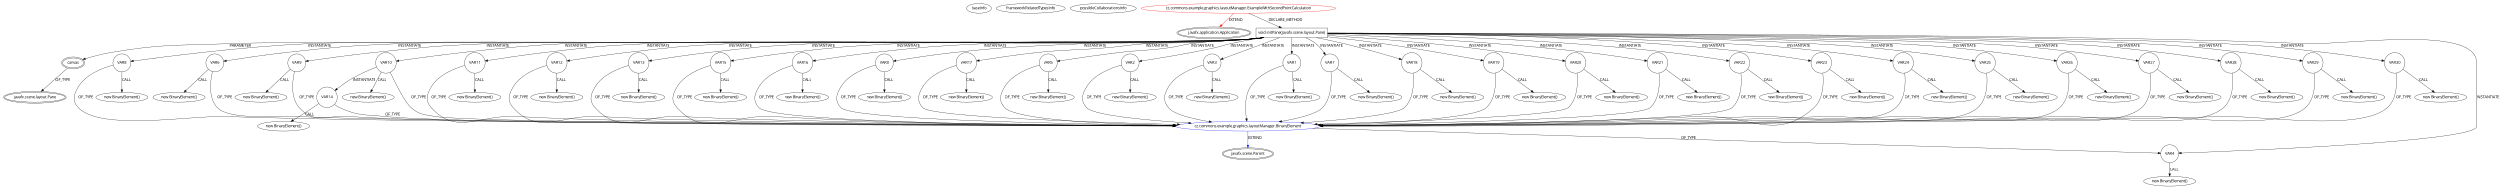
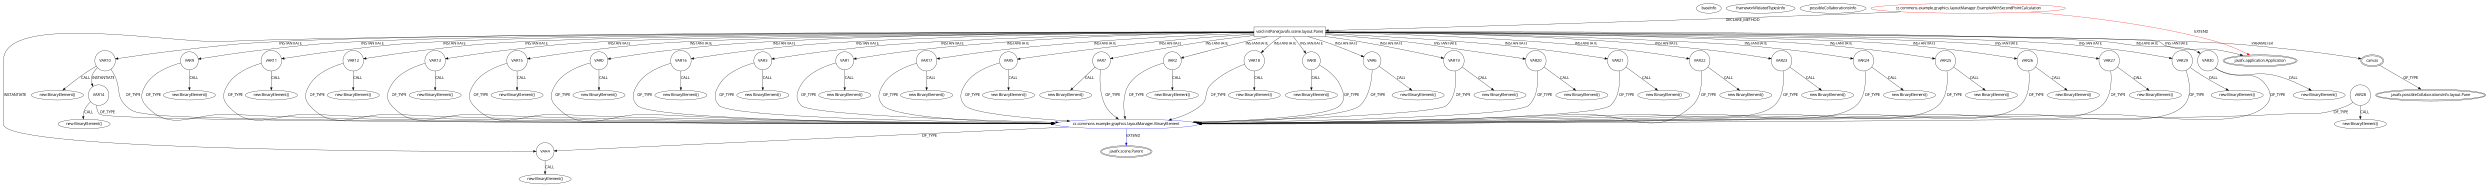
edge "void initPane(javafx.scene.layout.Pane)" -> "VAR28": now "void initPane(javafx.scene.layout.Pane)" -> "javafx.application.Application"
node "javafx.scene.layout.Pane": label "javafx.scene.layout.Pane" -> "javafx.possibleCollaborationsInfo.layout.Pane"
